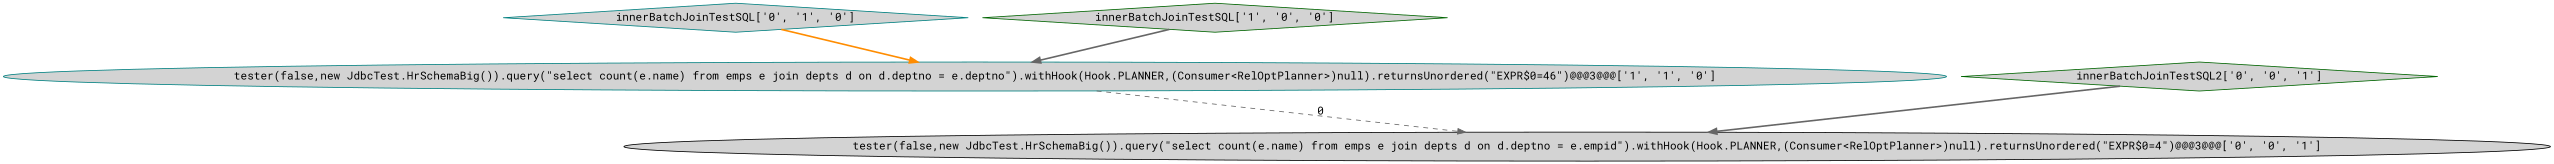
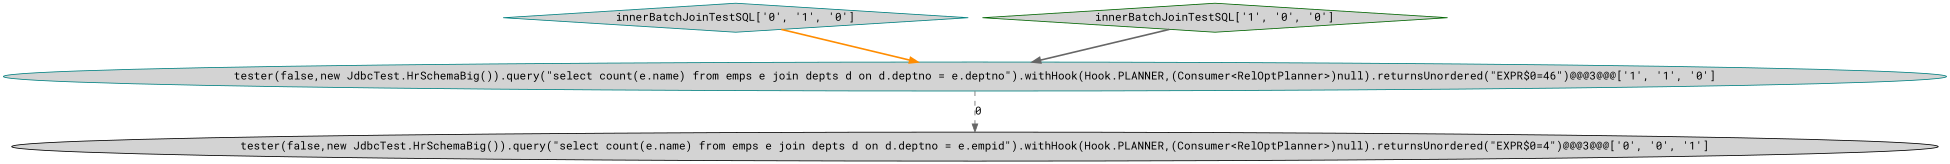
node "innerBatchJoinTestSQL2['0', '0', '1']": removed
